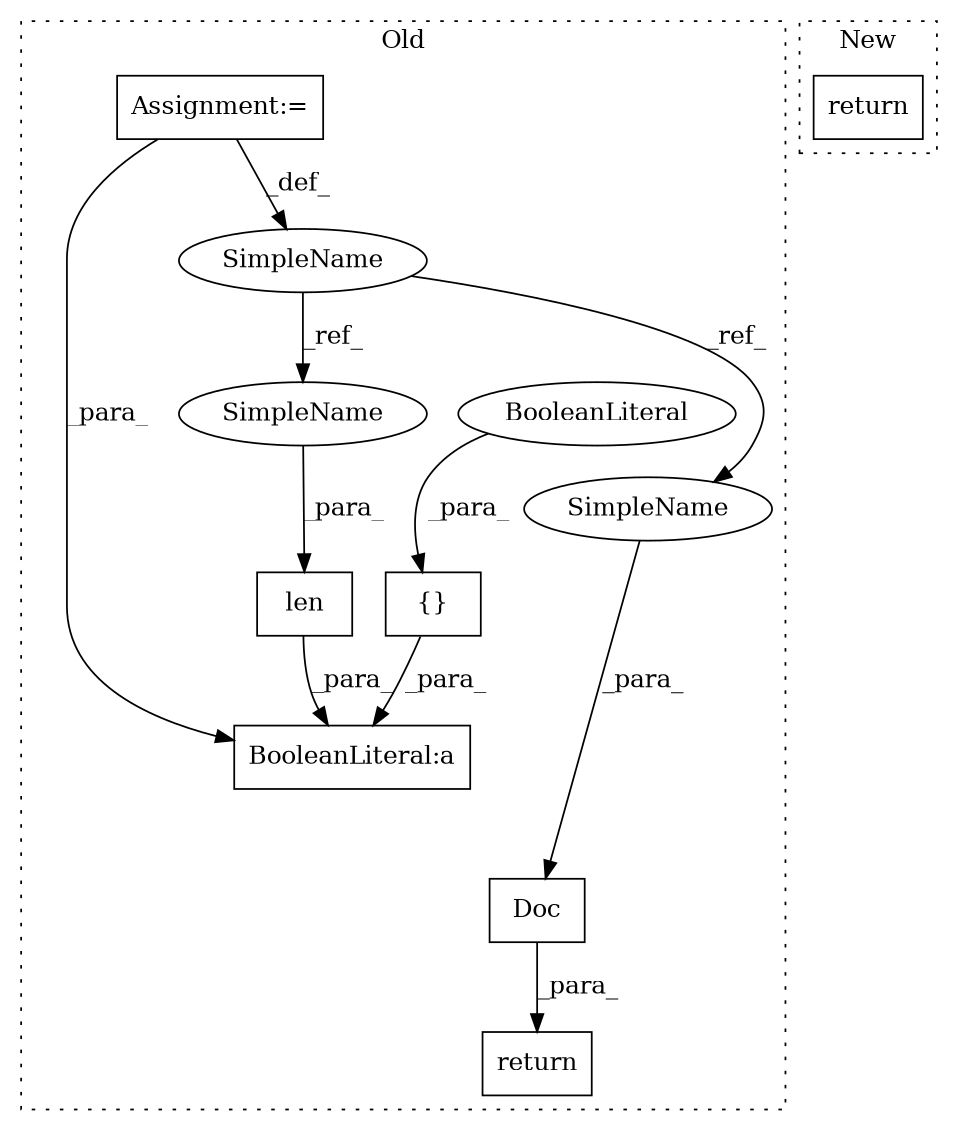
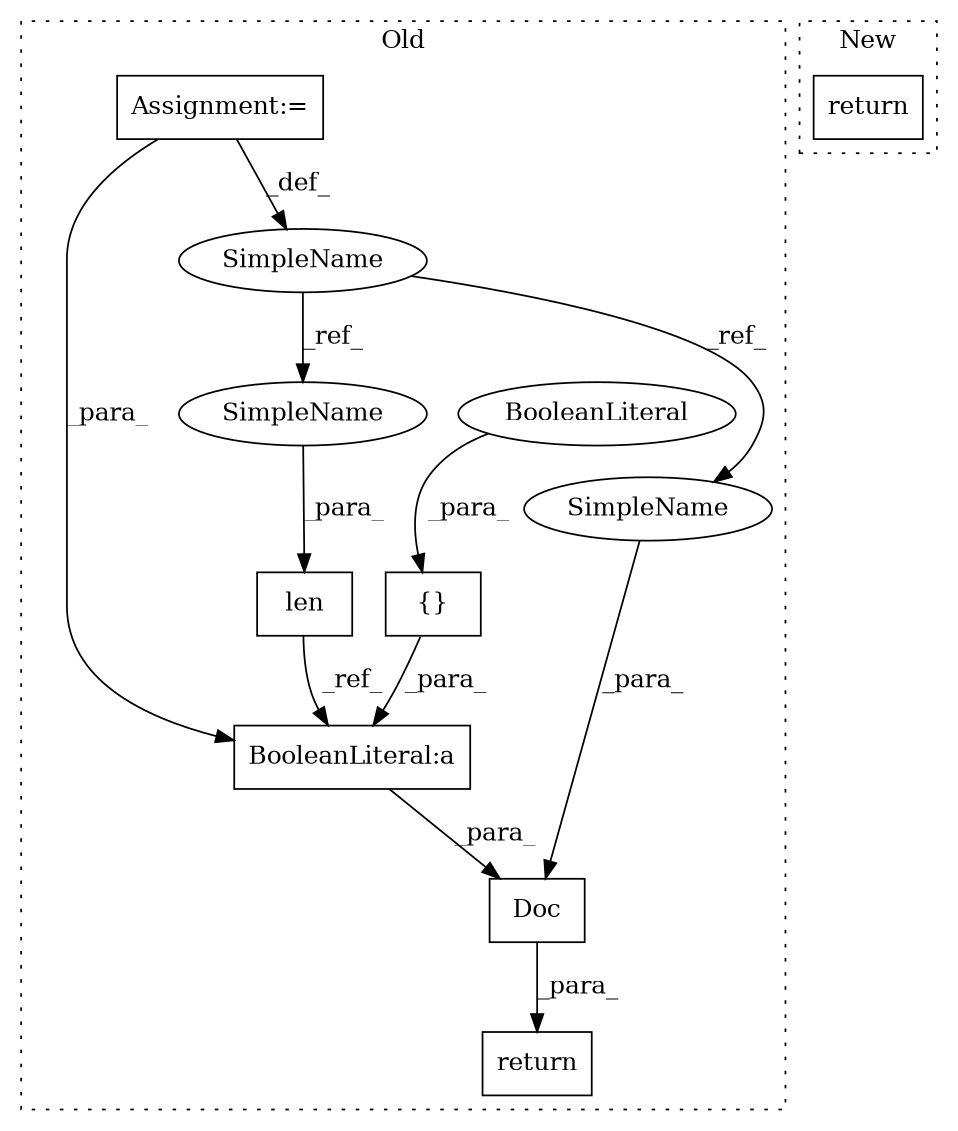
edge "len" -> "BooleanLiteral:a": label "_para_" -> "_ref_"
edge "BooleanLiteral:a" -> "Doc": added, label "_para_"
